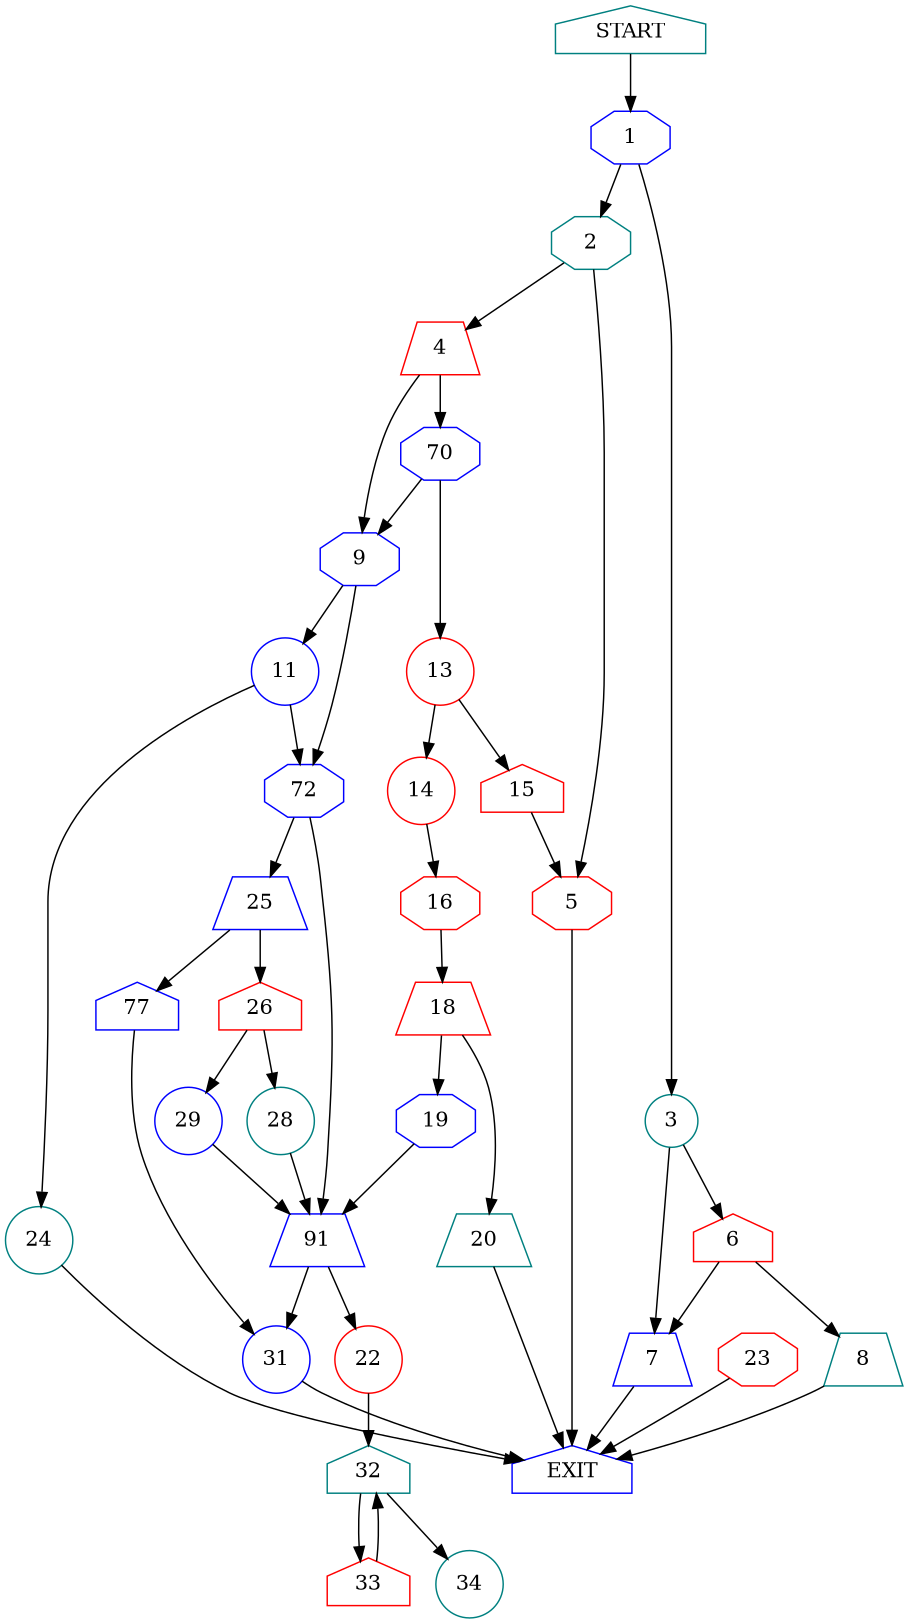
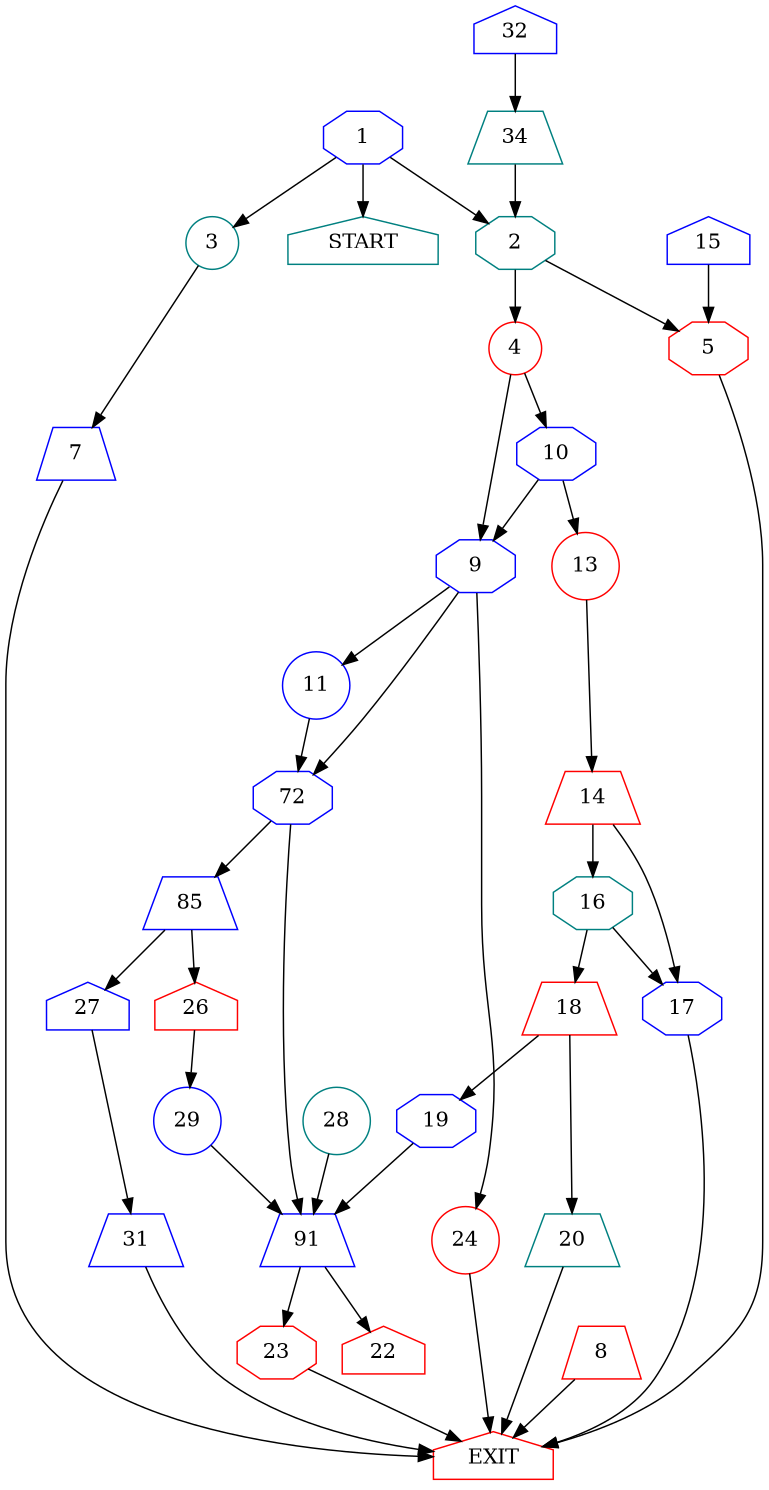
edge "START" -> "1": reversed
edge "34" -> "2": added
node "4": shape trapezium -> circle
node "70": label "70" -> "10"
edge "13" -> "15": removed
node "14": shape circle -> trapezium
node "15": color red -> blue
edge "11" -> "24": now "9" -> "24"
node "25": label "25" -> "85"
node "16": color red -> teal
node "77": label "77" -> "27"
node "17": added
edge "26" -> "28": removed
node "24": color teal -> red
node "6": removed
edge "91" -> "31": now "91" -> "23"
node "31": shape circle -> trapezium
node "22": shape circle -> house
node "8": color teal -> red
edge "22" -> "32": removed
node "32": color teal -> blue
node "EXIT": color blue -> red
node "33": removed
node "34": shape circle -> trapezium
